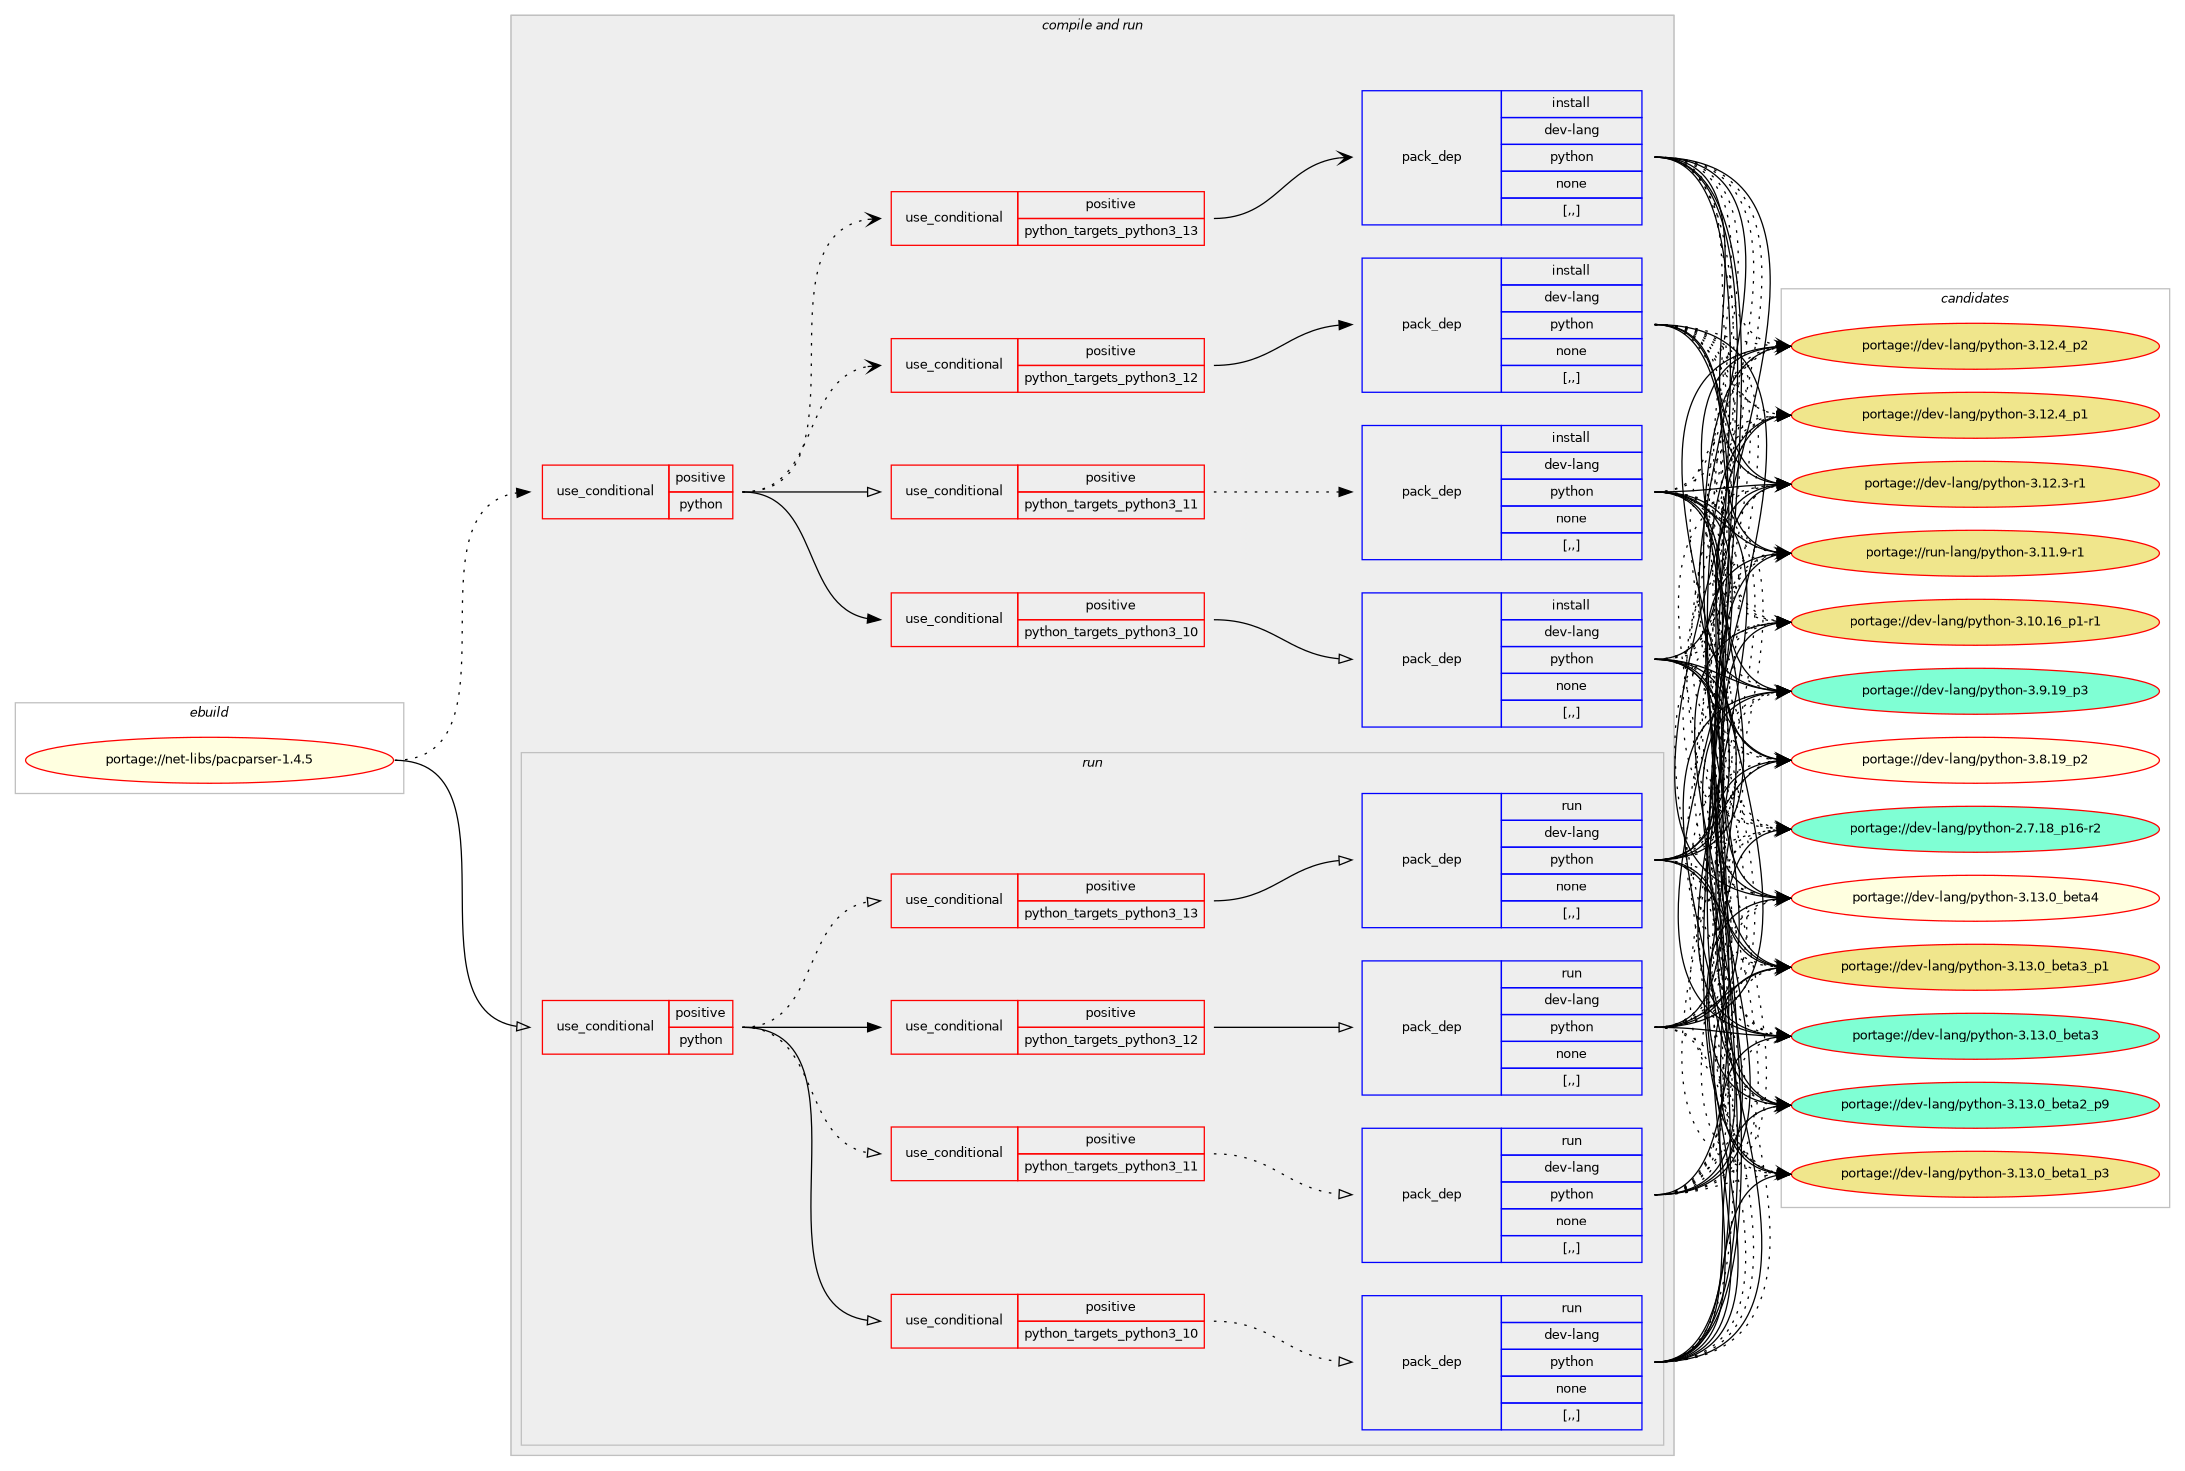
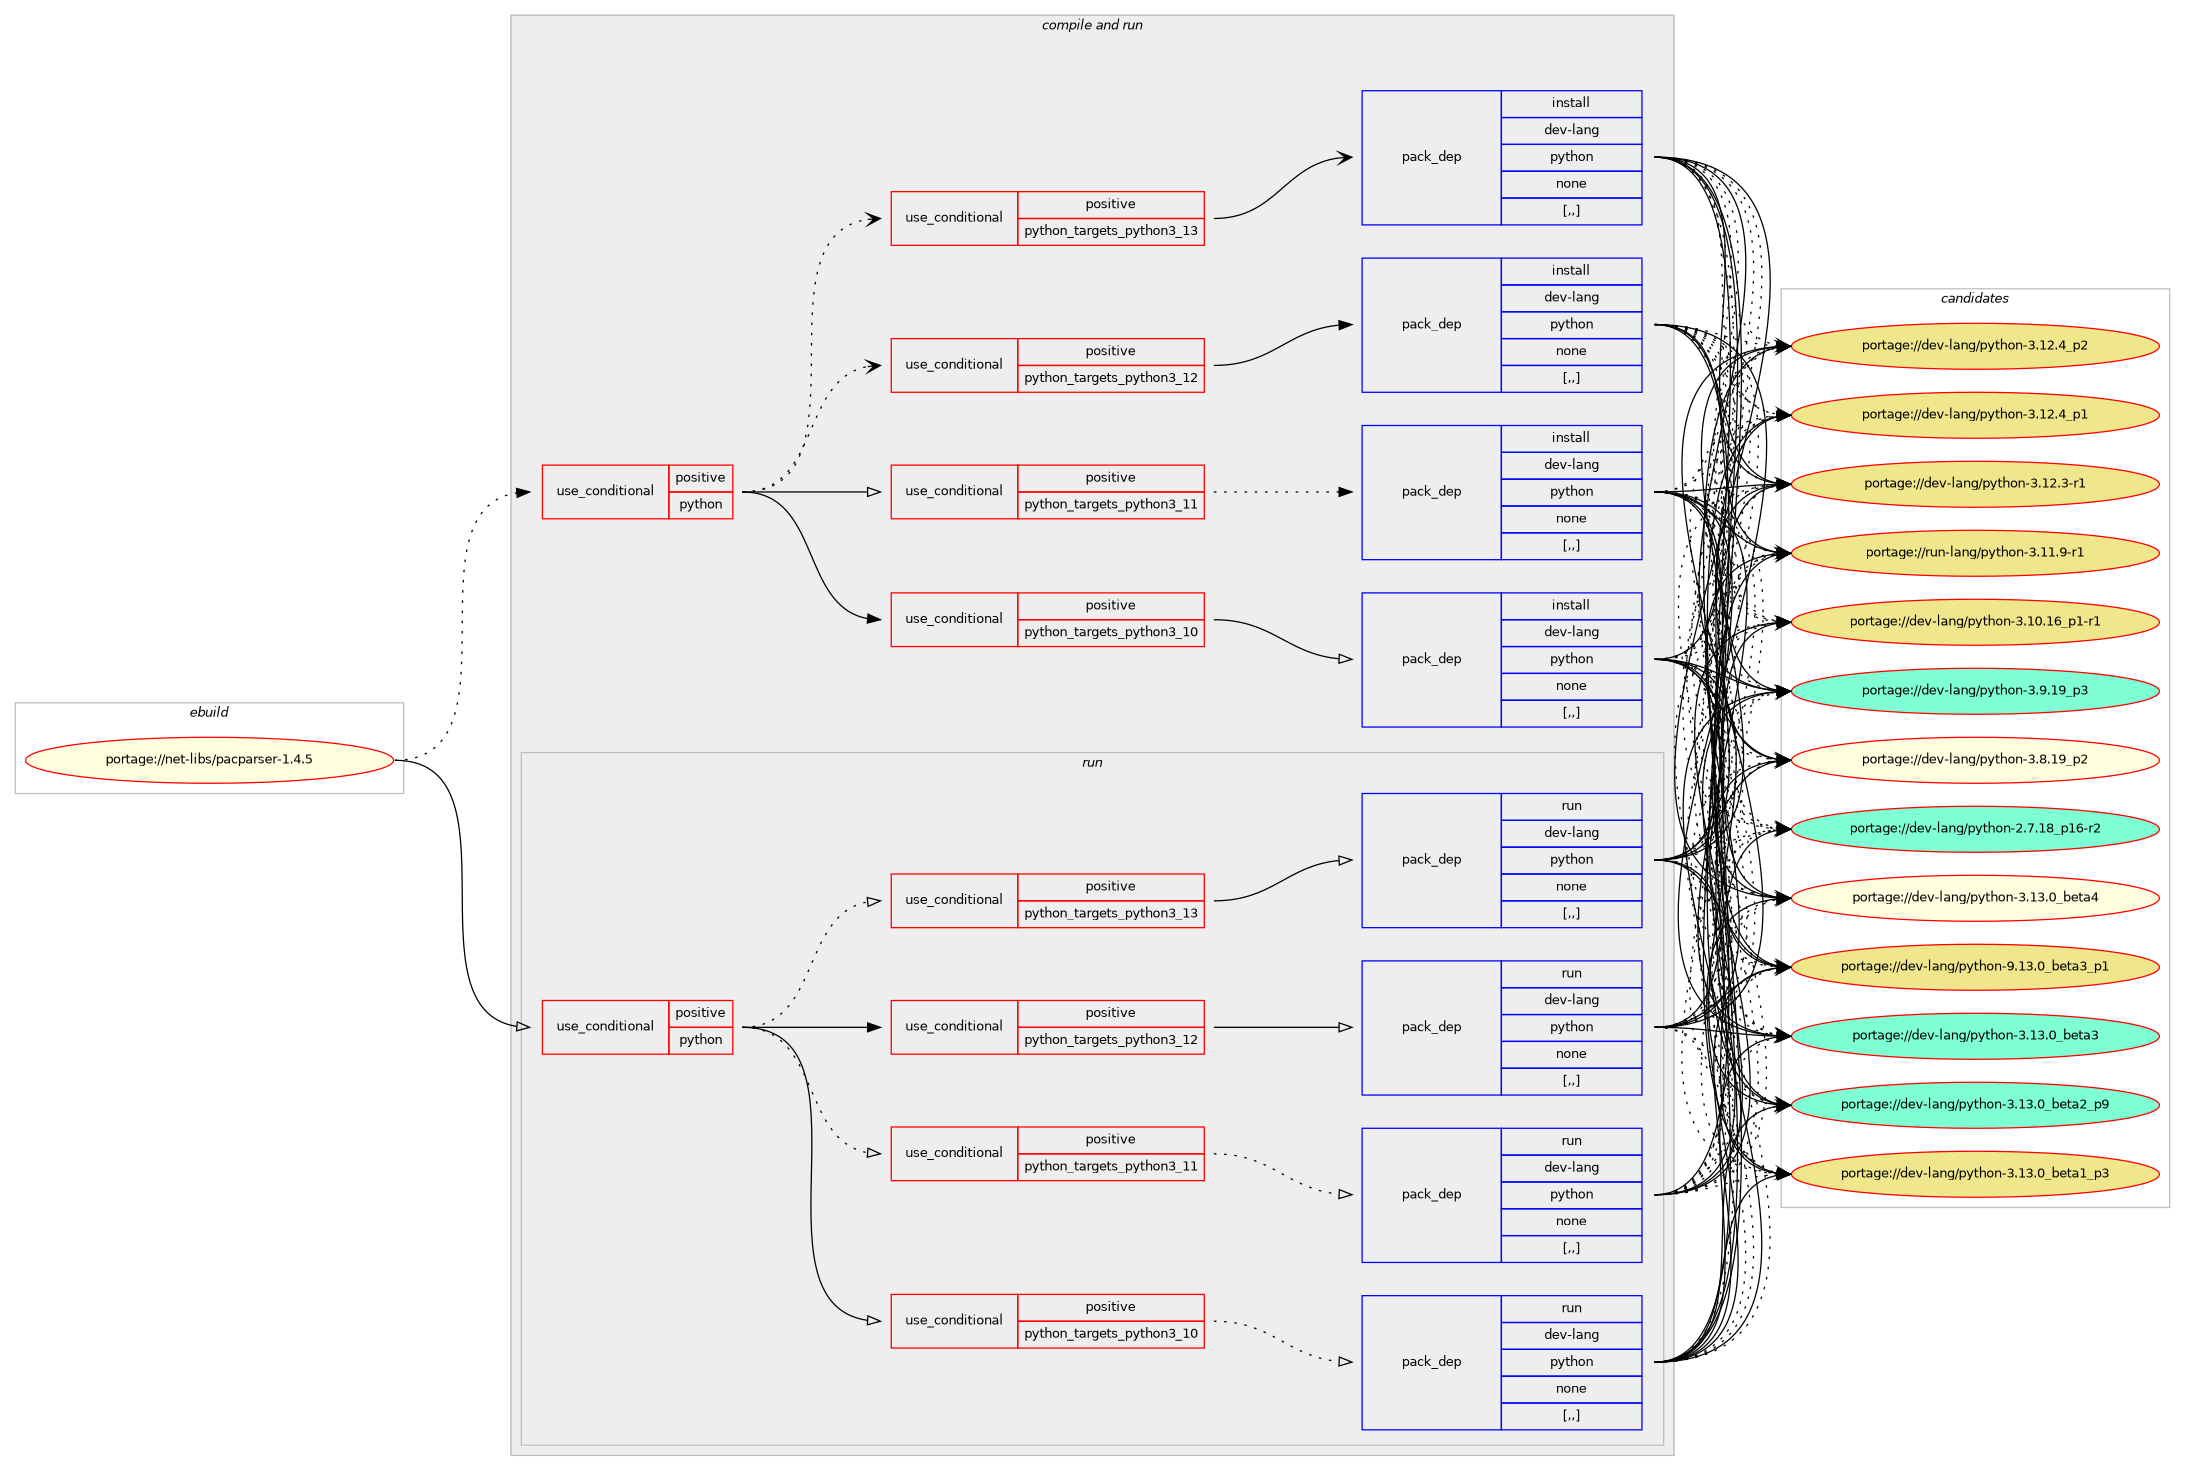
node "portage://dev-lang/python-3.13.0_beta3_p1": label "portage://dev-lang/python-3.13.0_beta3_p1" -> "portage://dev-lang/python-9.13.0_beta3_p1"
